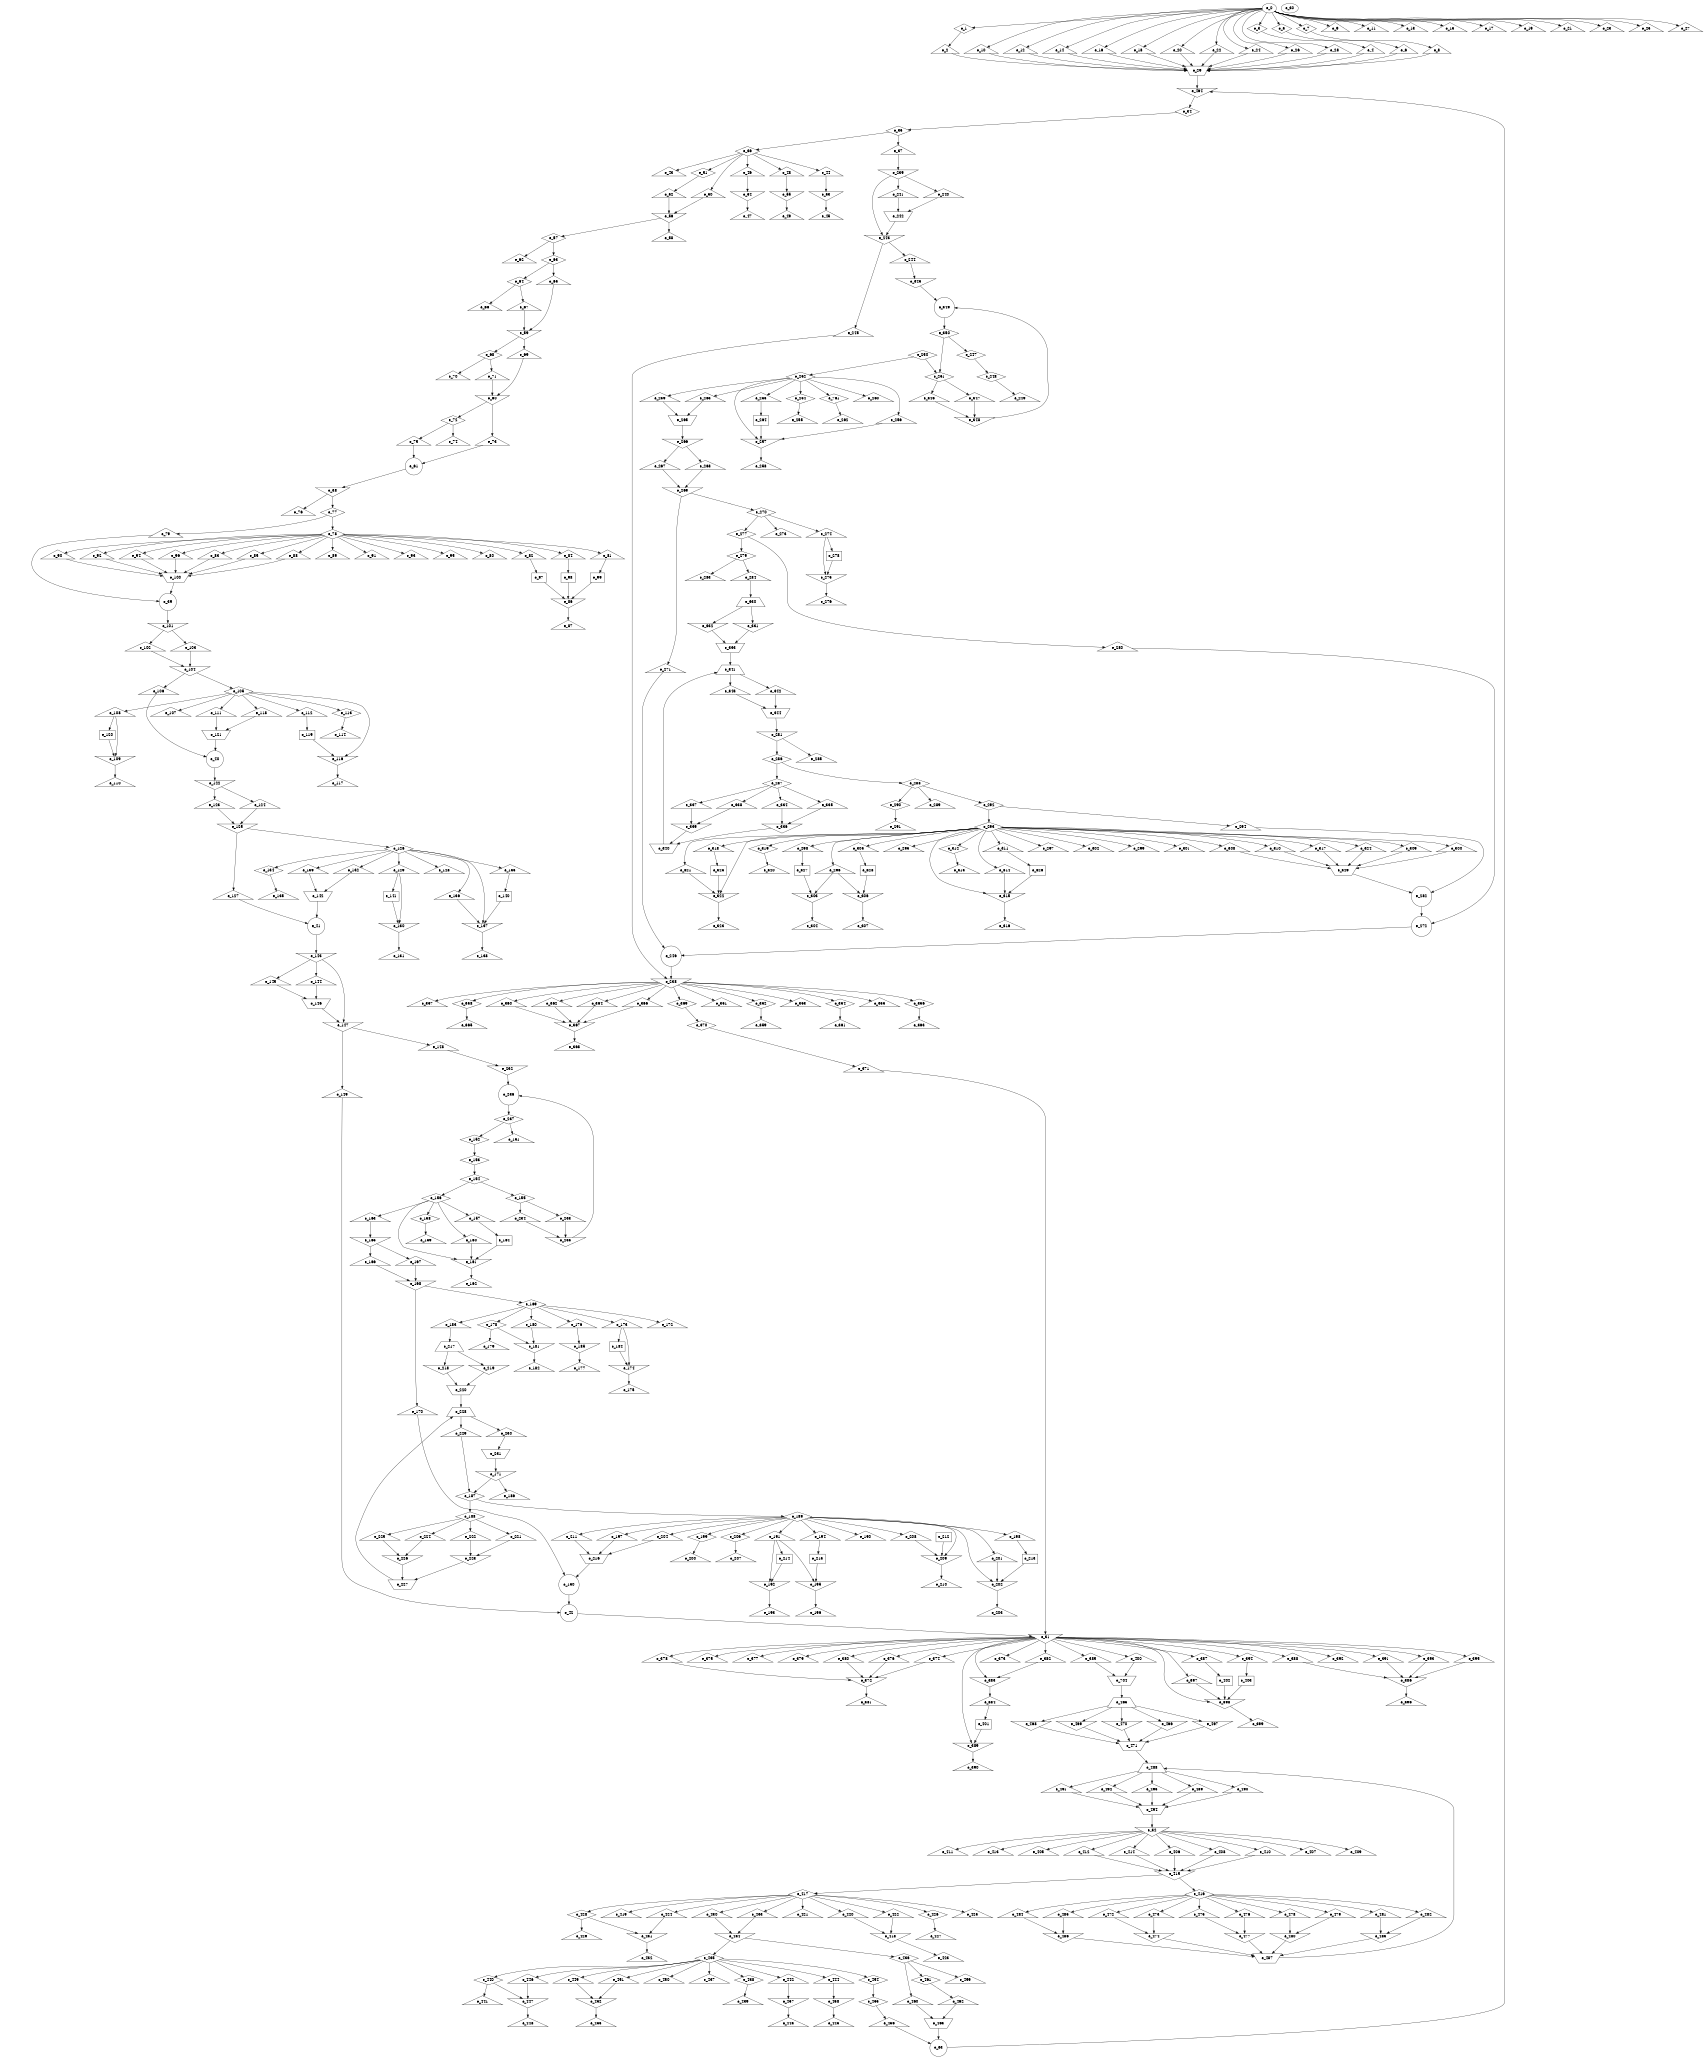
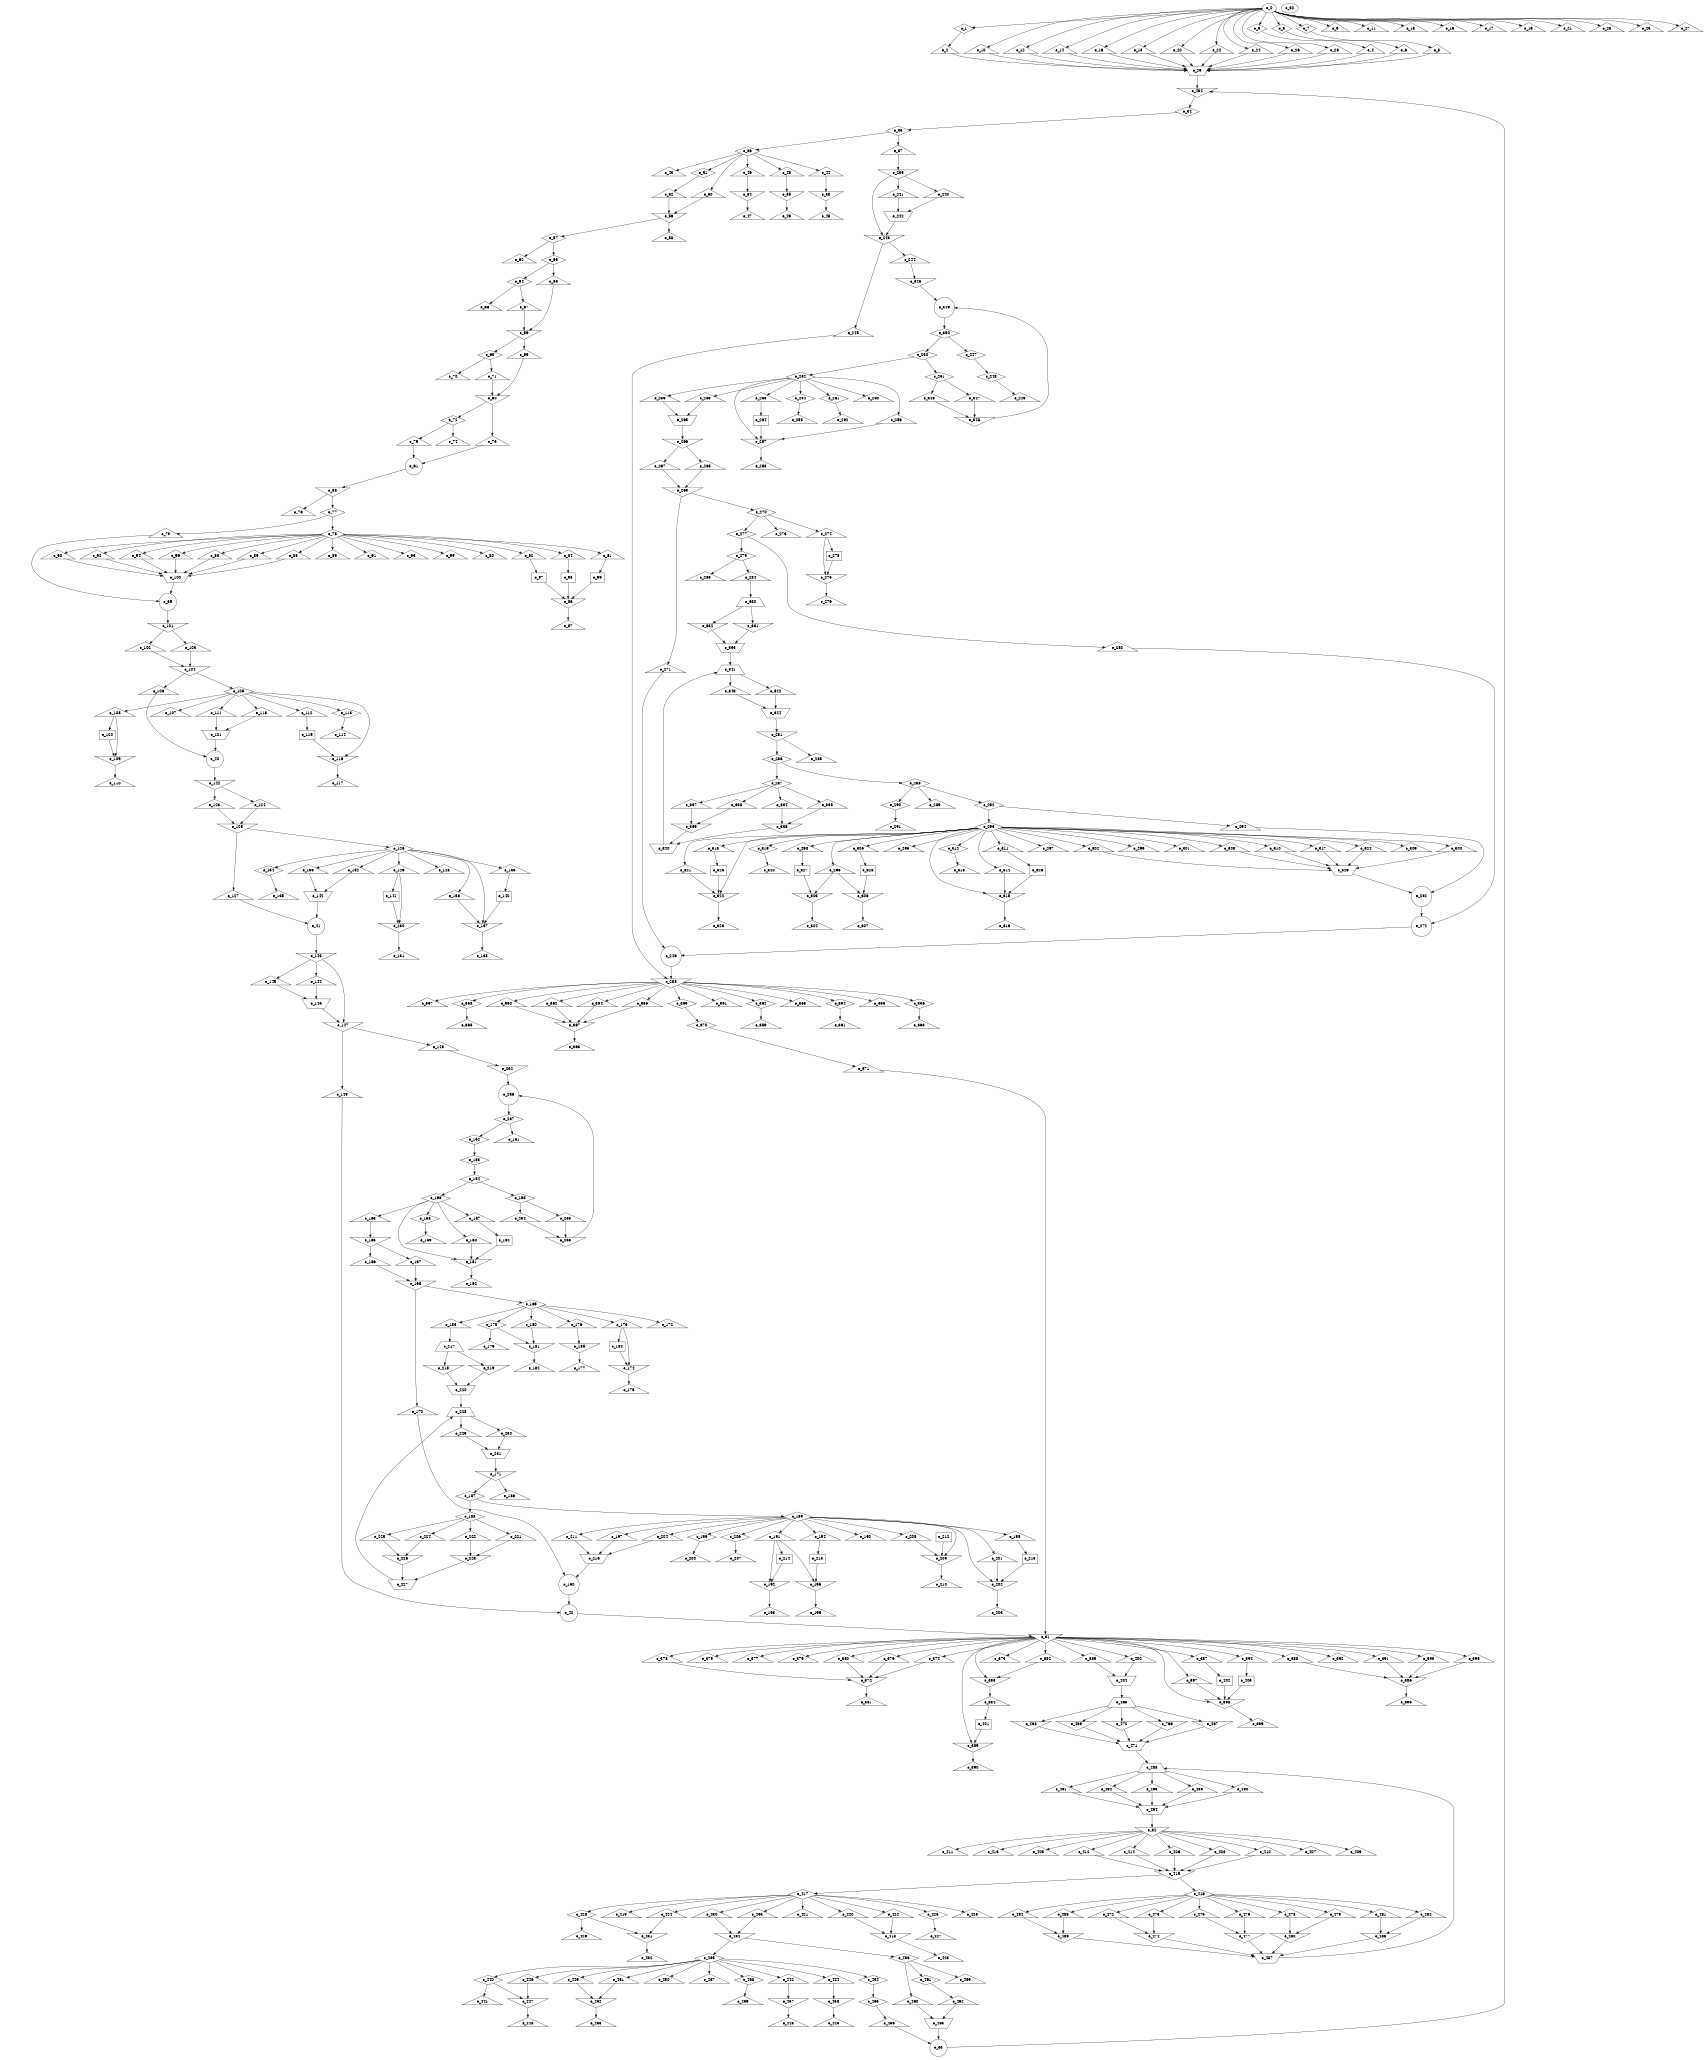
edge "e_350" -> "e_251": now "e_350" -> "e_250"
node "e_761": label "e_761" -> "e_261"
edge "e_309" -> "e_329": now "e_302" -> "e_329"
edge "e_229" -> "e_187": now "e_229" -> "e_231"
node "e_704": label "e_704" -> "e_404"
node "e_466": label "e_466" -> "e_766"
